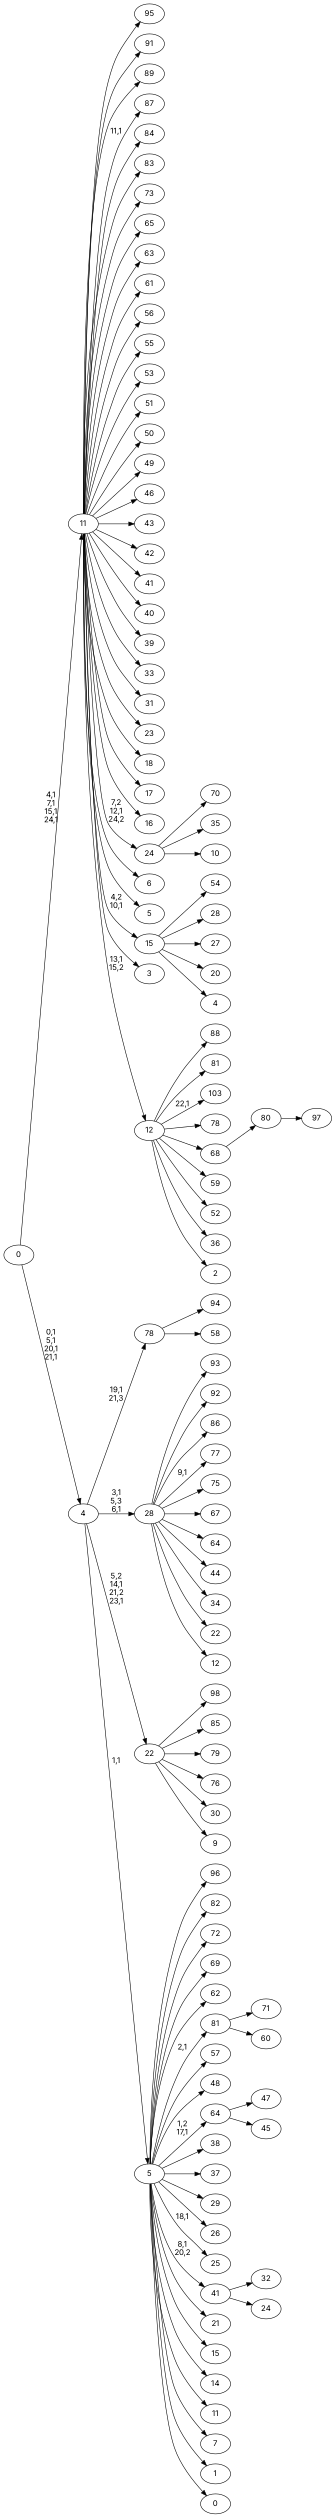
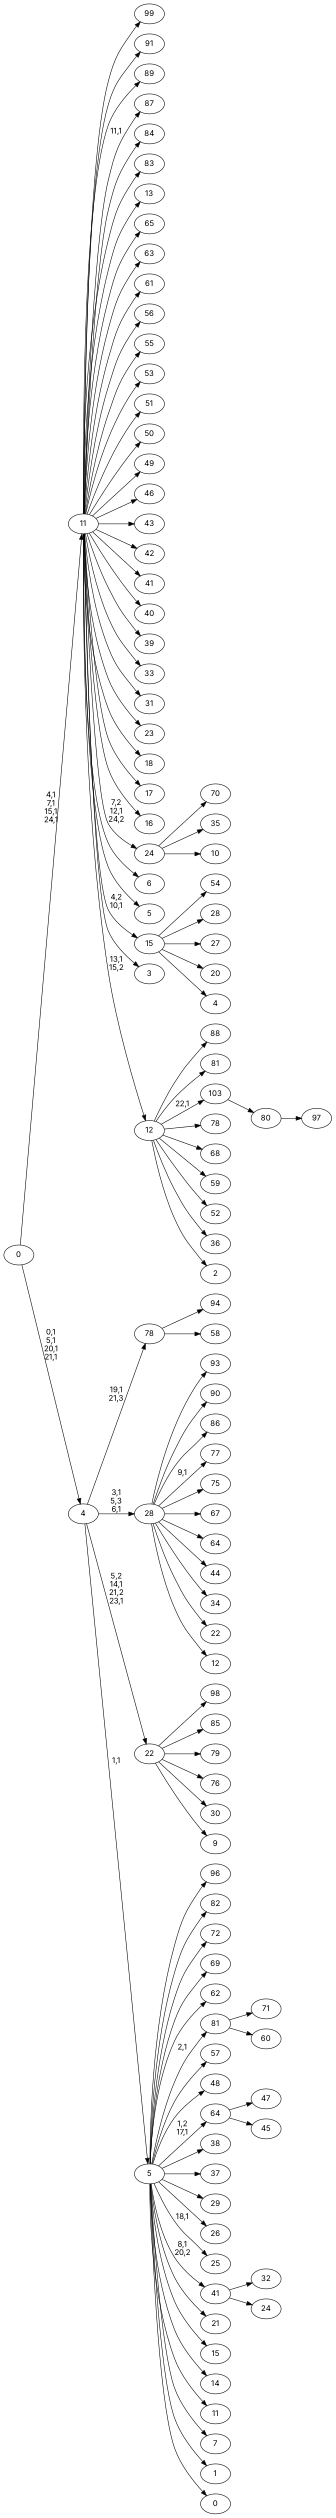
node "95": label "95" -> "99"
node "73": label "73" -> "13"
edge "68" -> "80": now "103" -> "80"
node "92": label "92" -> "90"
